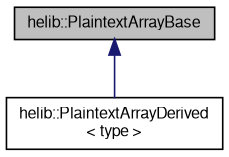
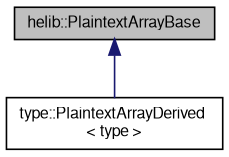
node "helib::PlaintextArrayDerived < type >": label "helib::PlaintextArrayDerived < type >" -> "type::PlaintextArrayDerived < type >"
